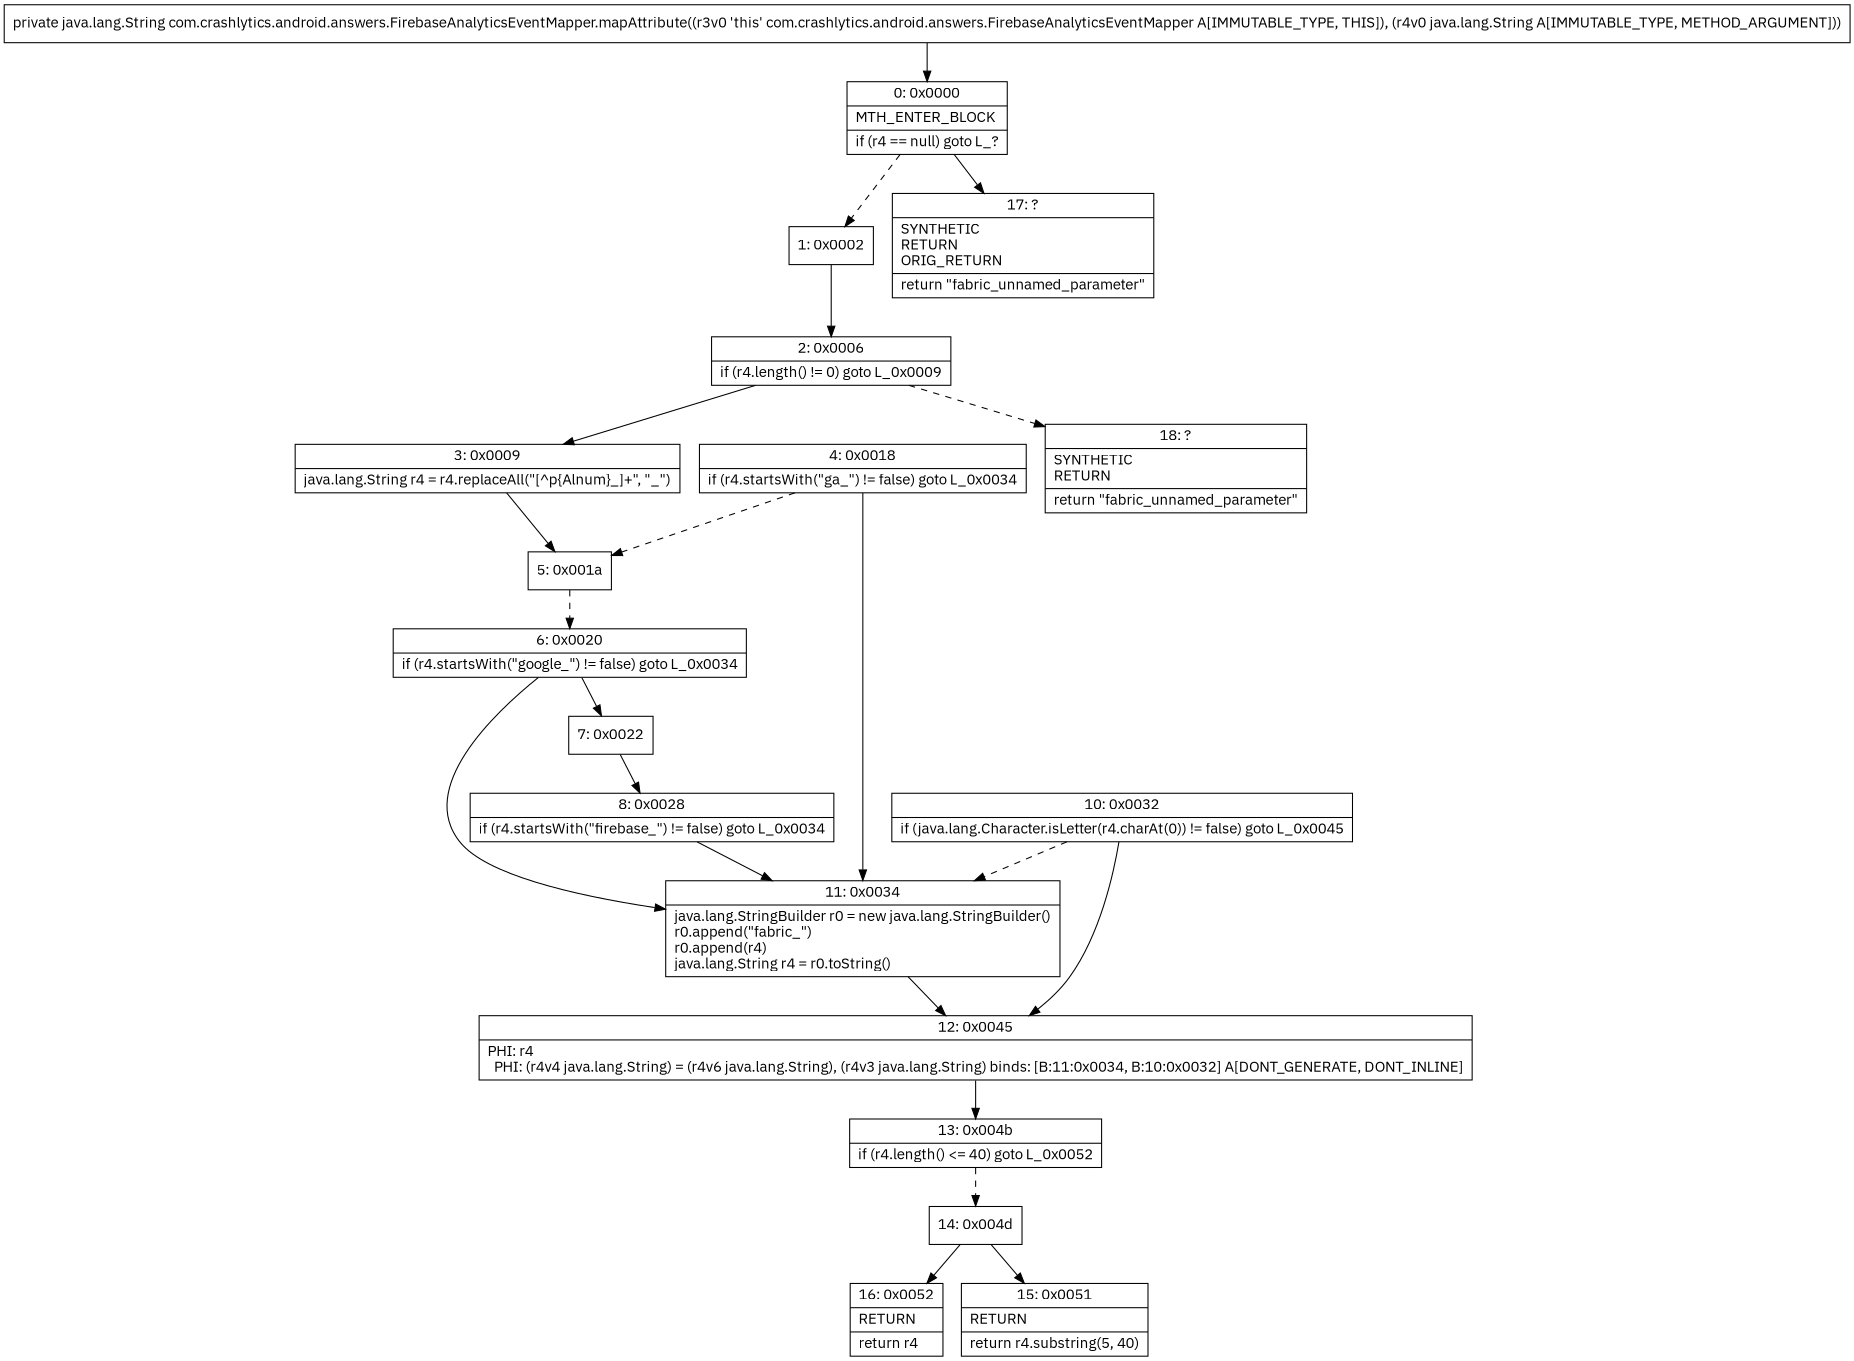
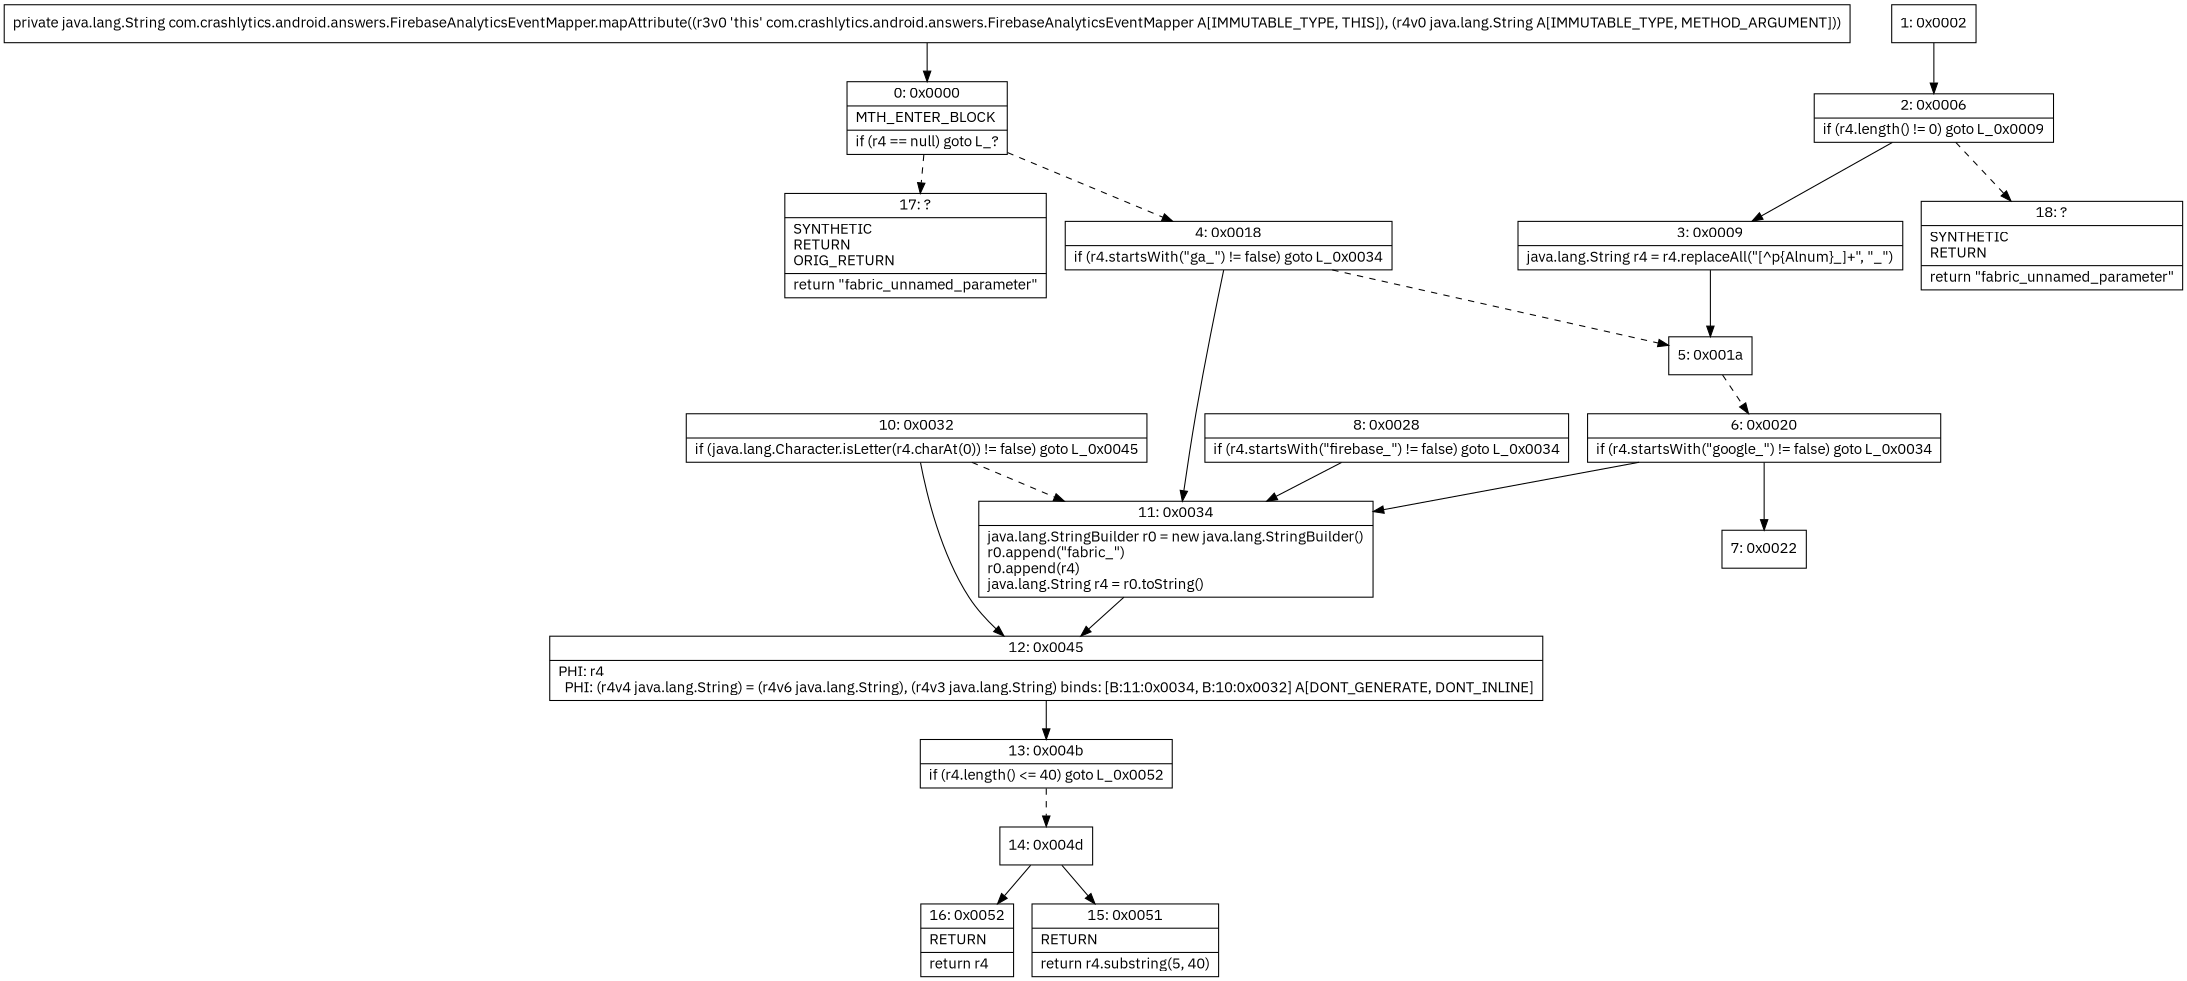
edge "0: 0x0000" -> "17: ?": style solid -> dashed
edge "0: 0x0000" -> "1: 0x0002": now "0: 0x0000" -> "4: 0x0018"
edge "7: 0x0022" -> "8: 0x0028": removed
